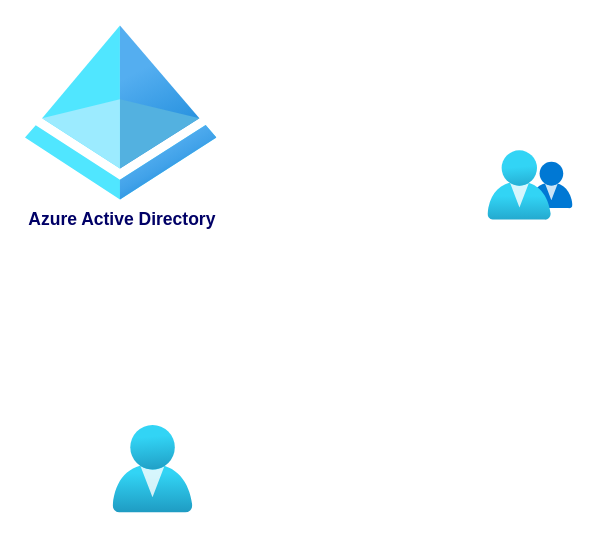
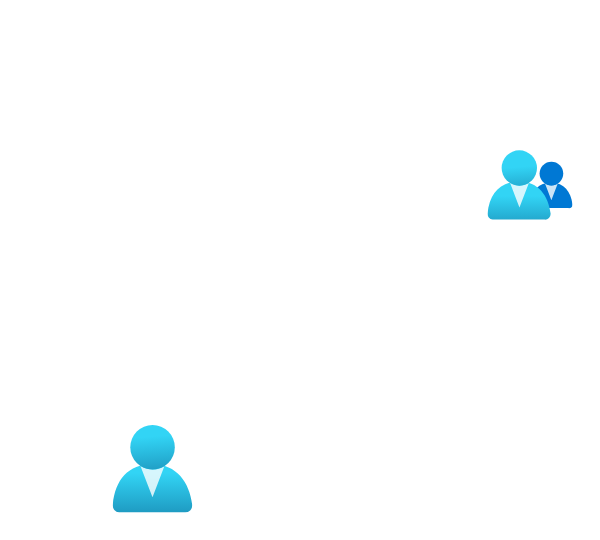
node "Azure Active Directory": removed
